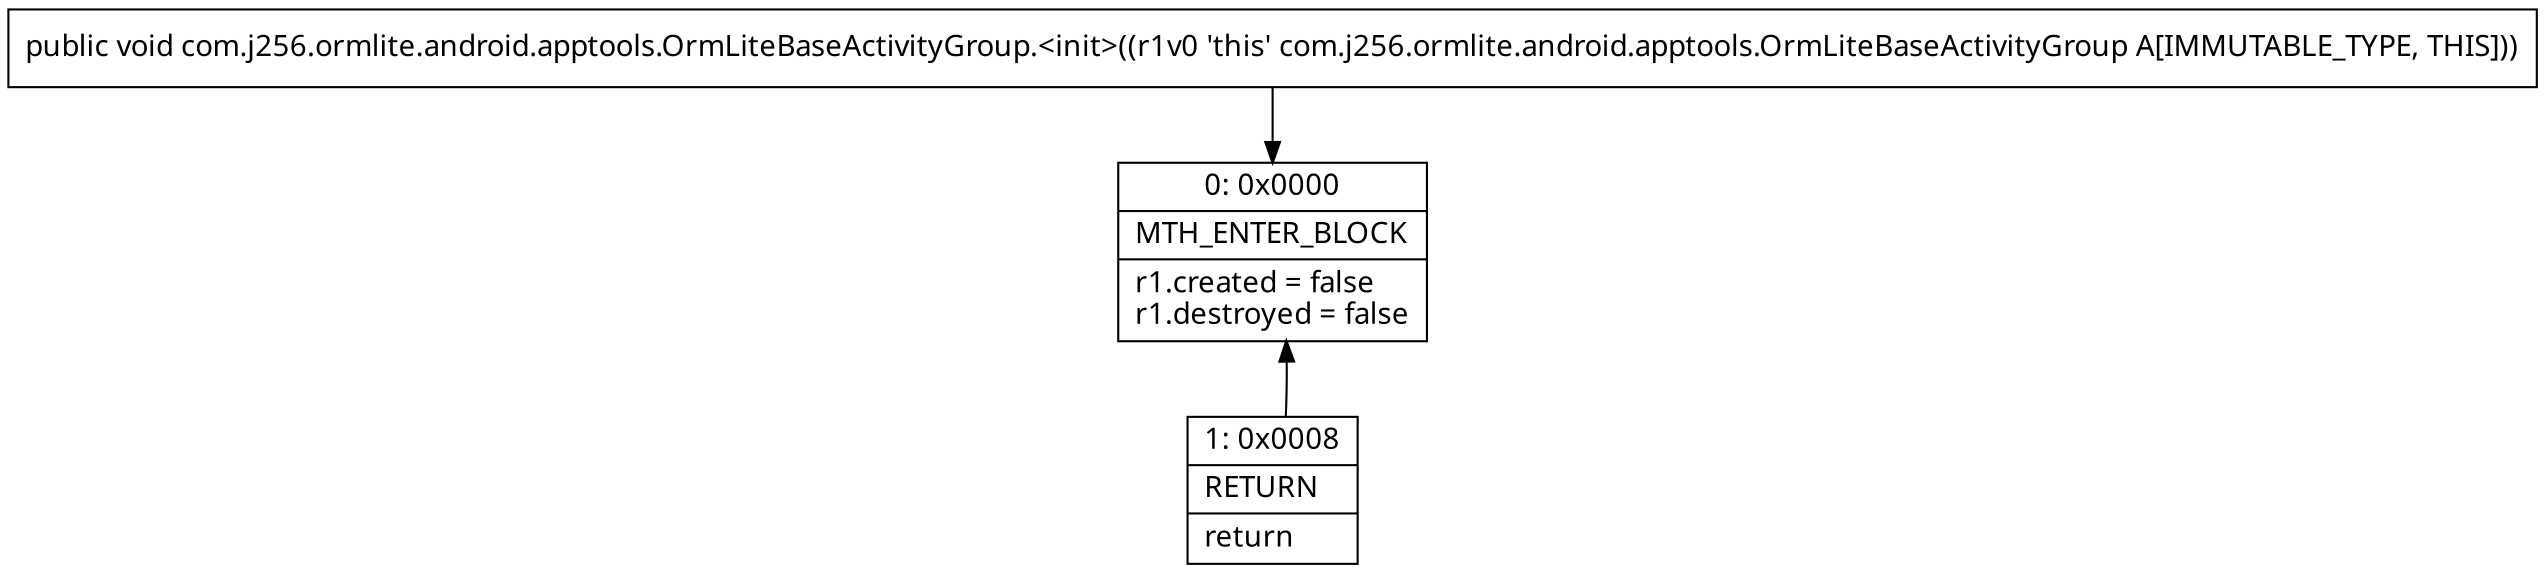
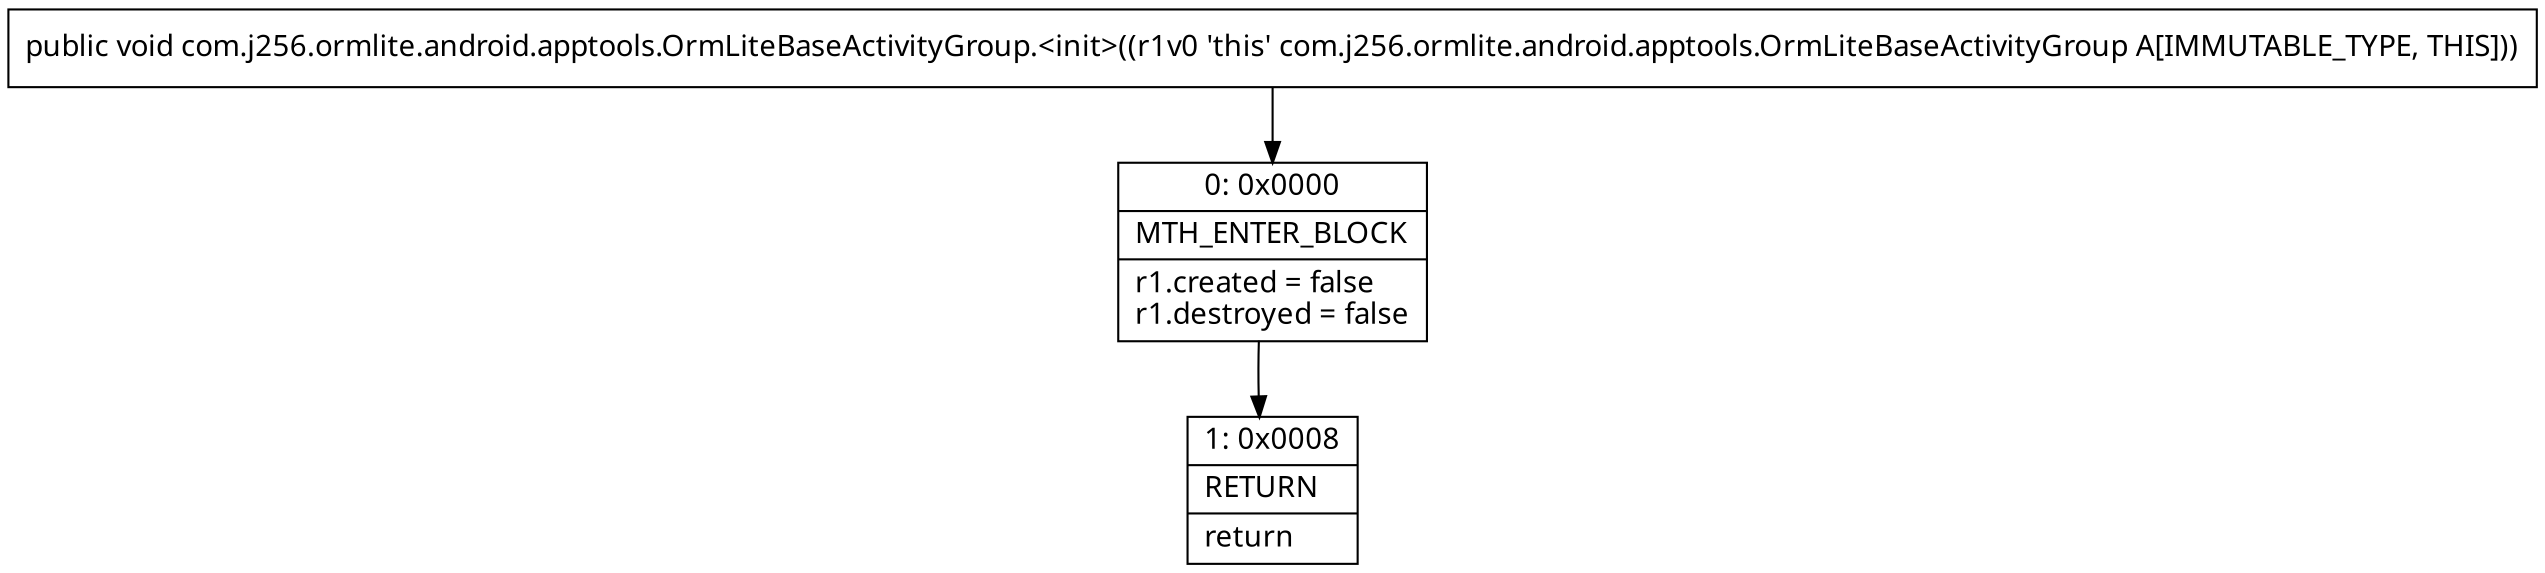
edge "1: 0x0008" -> "0: 0x0000": reversed
